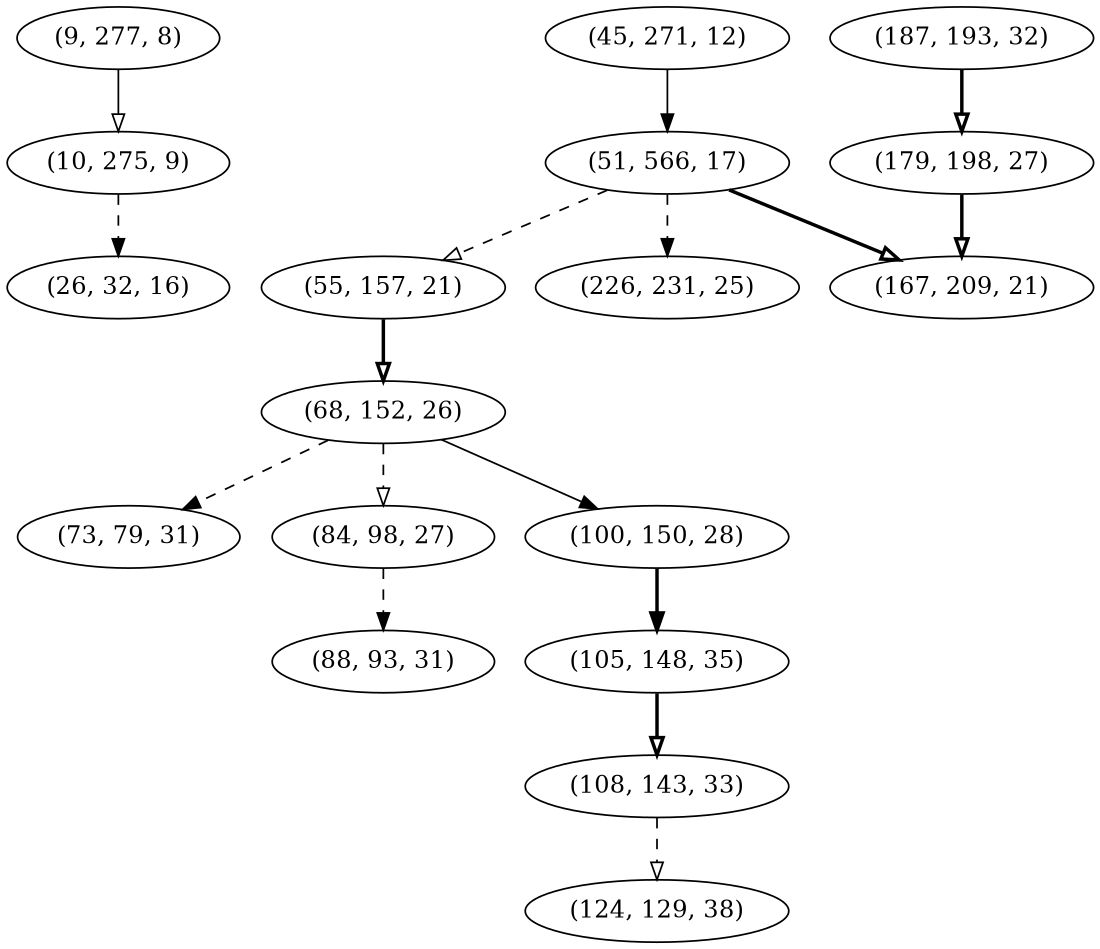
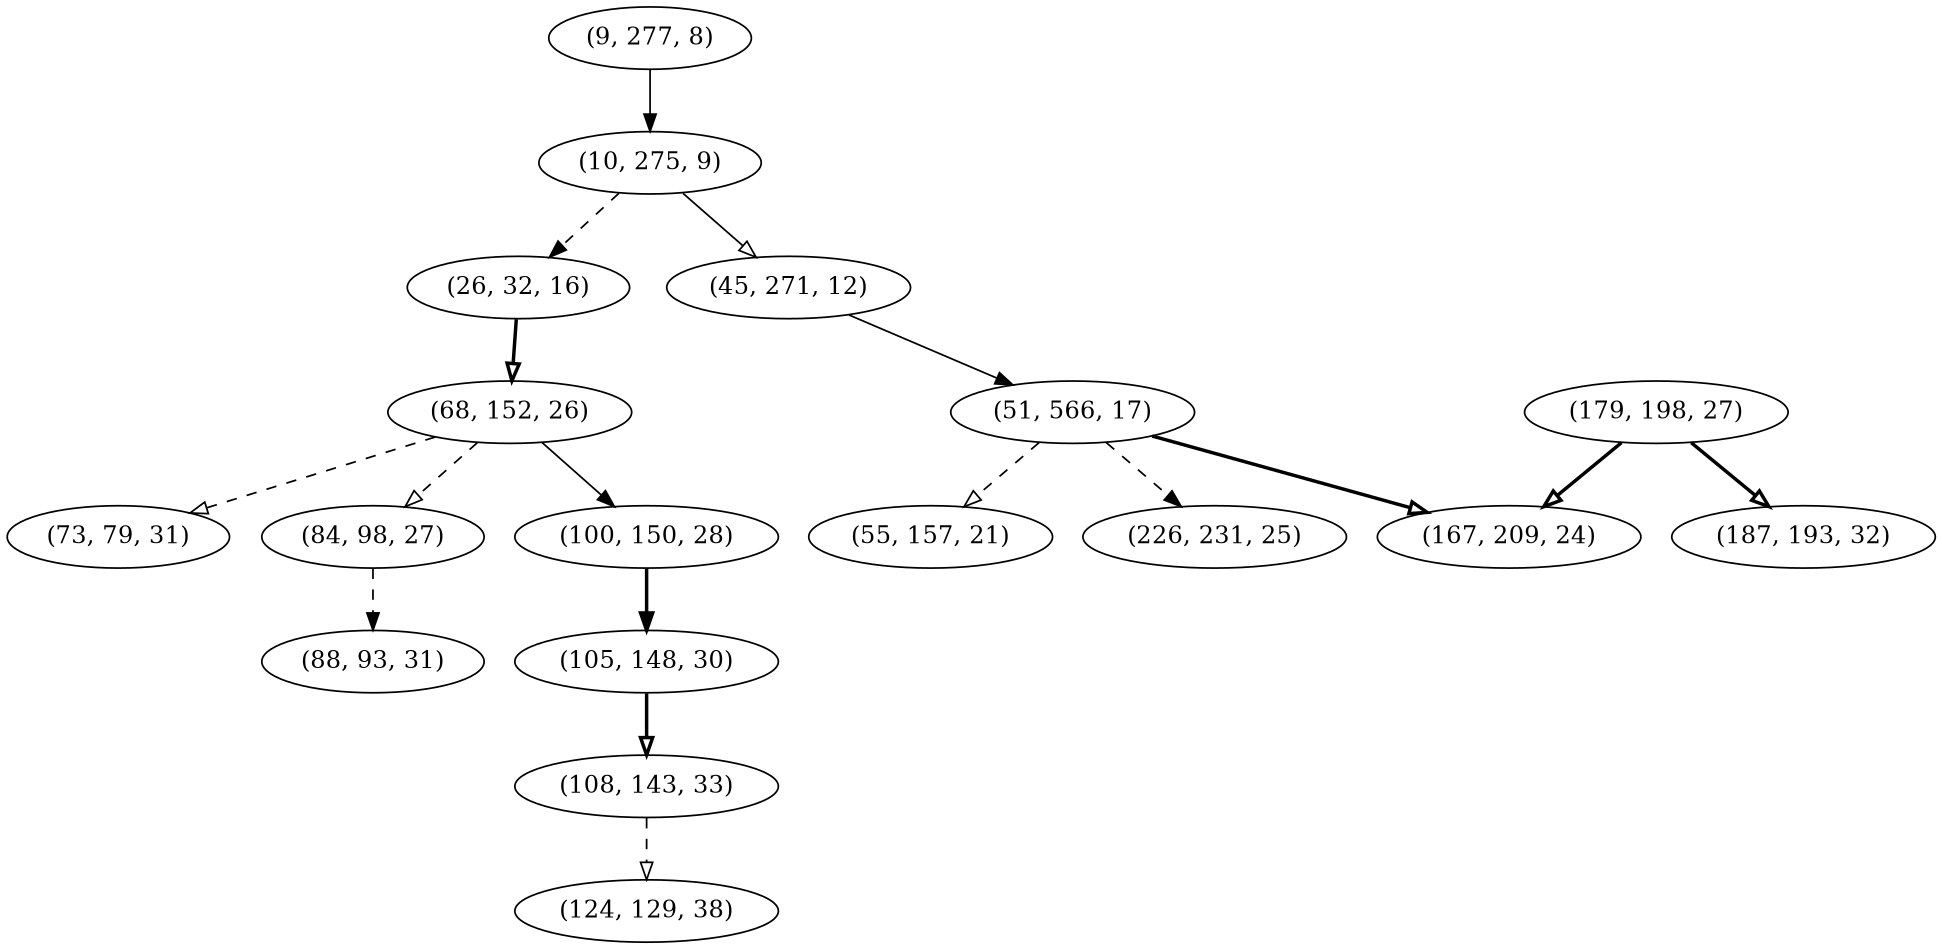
edge "(9, 277, 8)" -> "(10, 275, 9)": arrowhead onormal -> normal
edge "(187, 193, 32)" -> "(179, 198, 27)": reversed
edge "(10, 275, 9)" -> "(45, 271, 12)": added
node "(167, 209, 21)": label "(167, 209, 21)" -> "(167, 209, 24)"
edge "(55, 157, 21)" -> "(68, 152, 26)": now "(26, 32, 16)" -> "(68, 152, 26)"
edge "(68, 152, 26)" -> "(73, 79, 31)": arrowhead normal -> onormal
node "(105, 148, 35)": label "(105, 148, 35)" -> "(105, 148, 30)"
